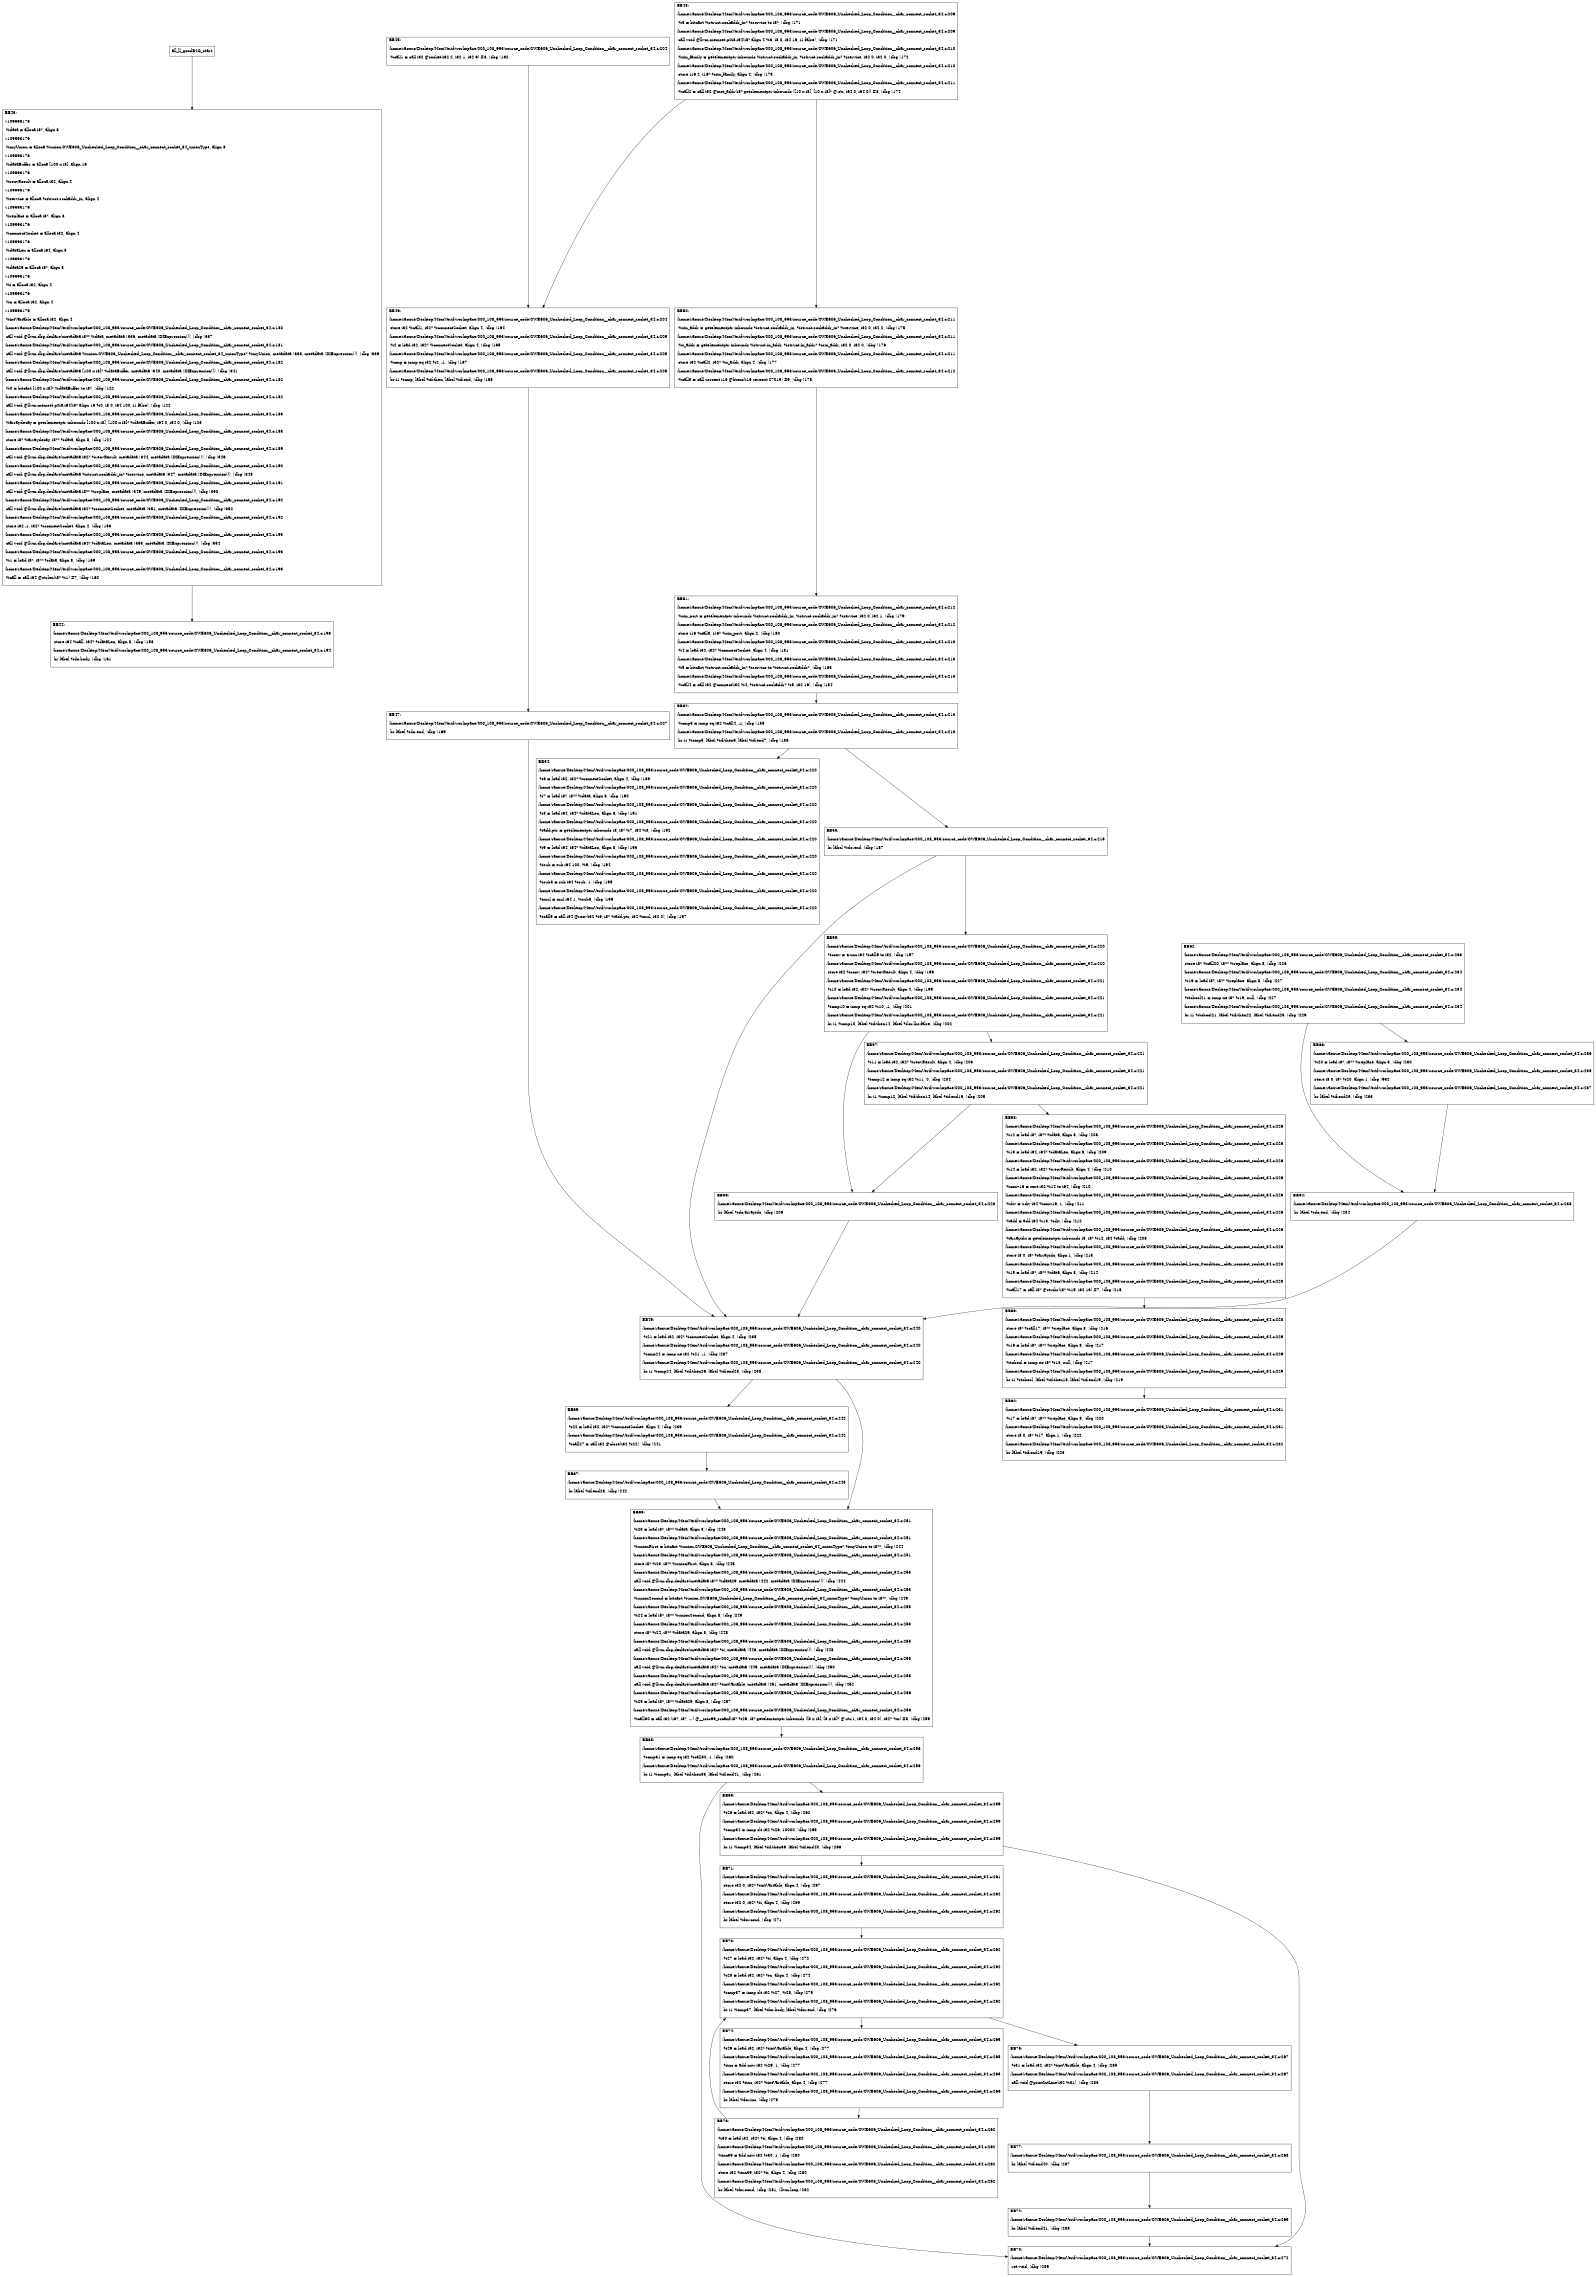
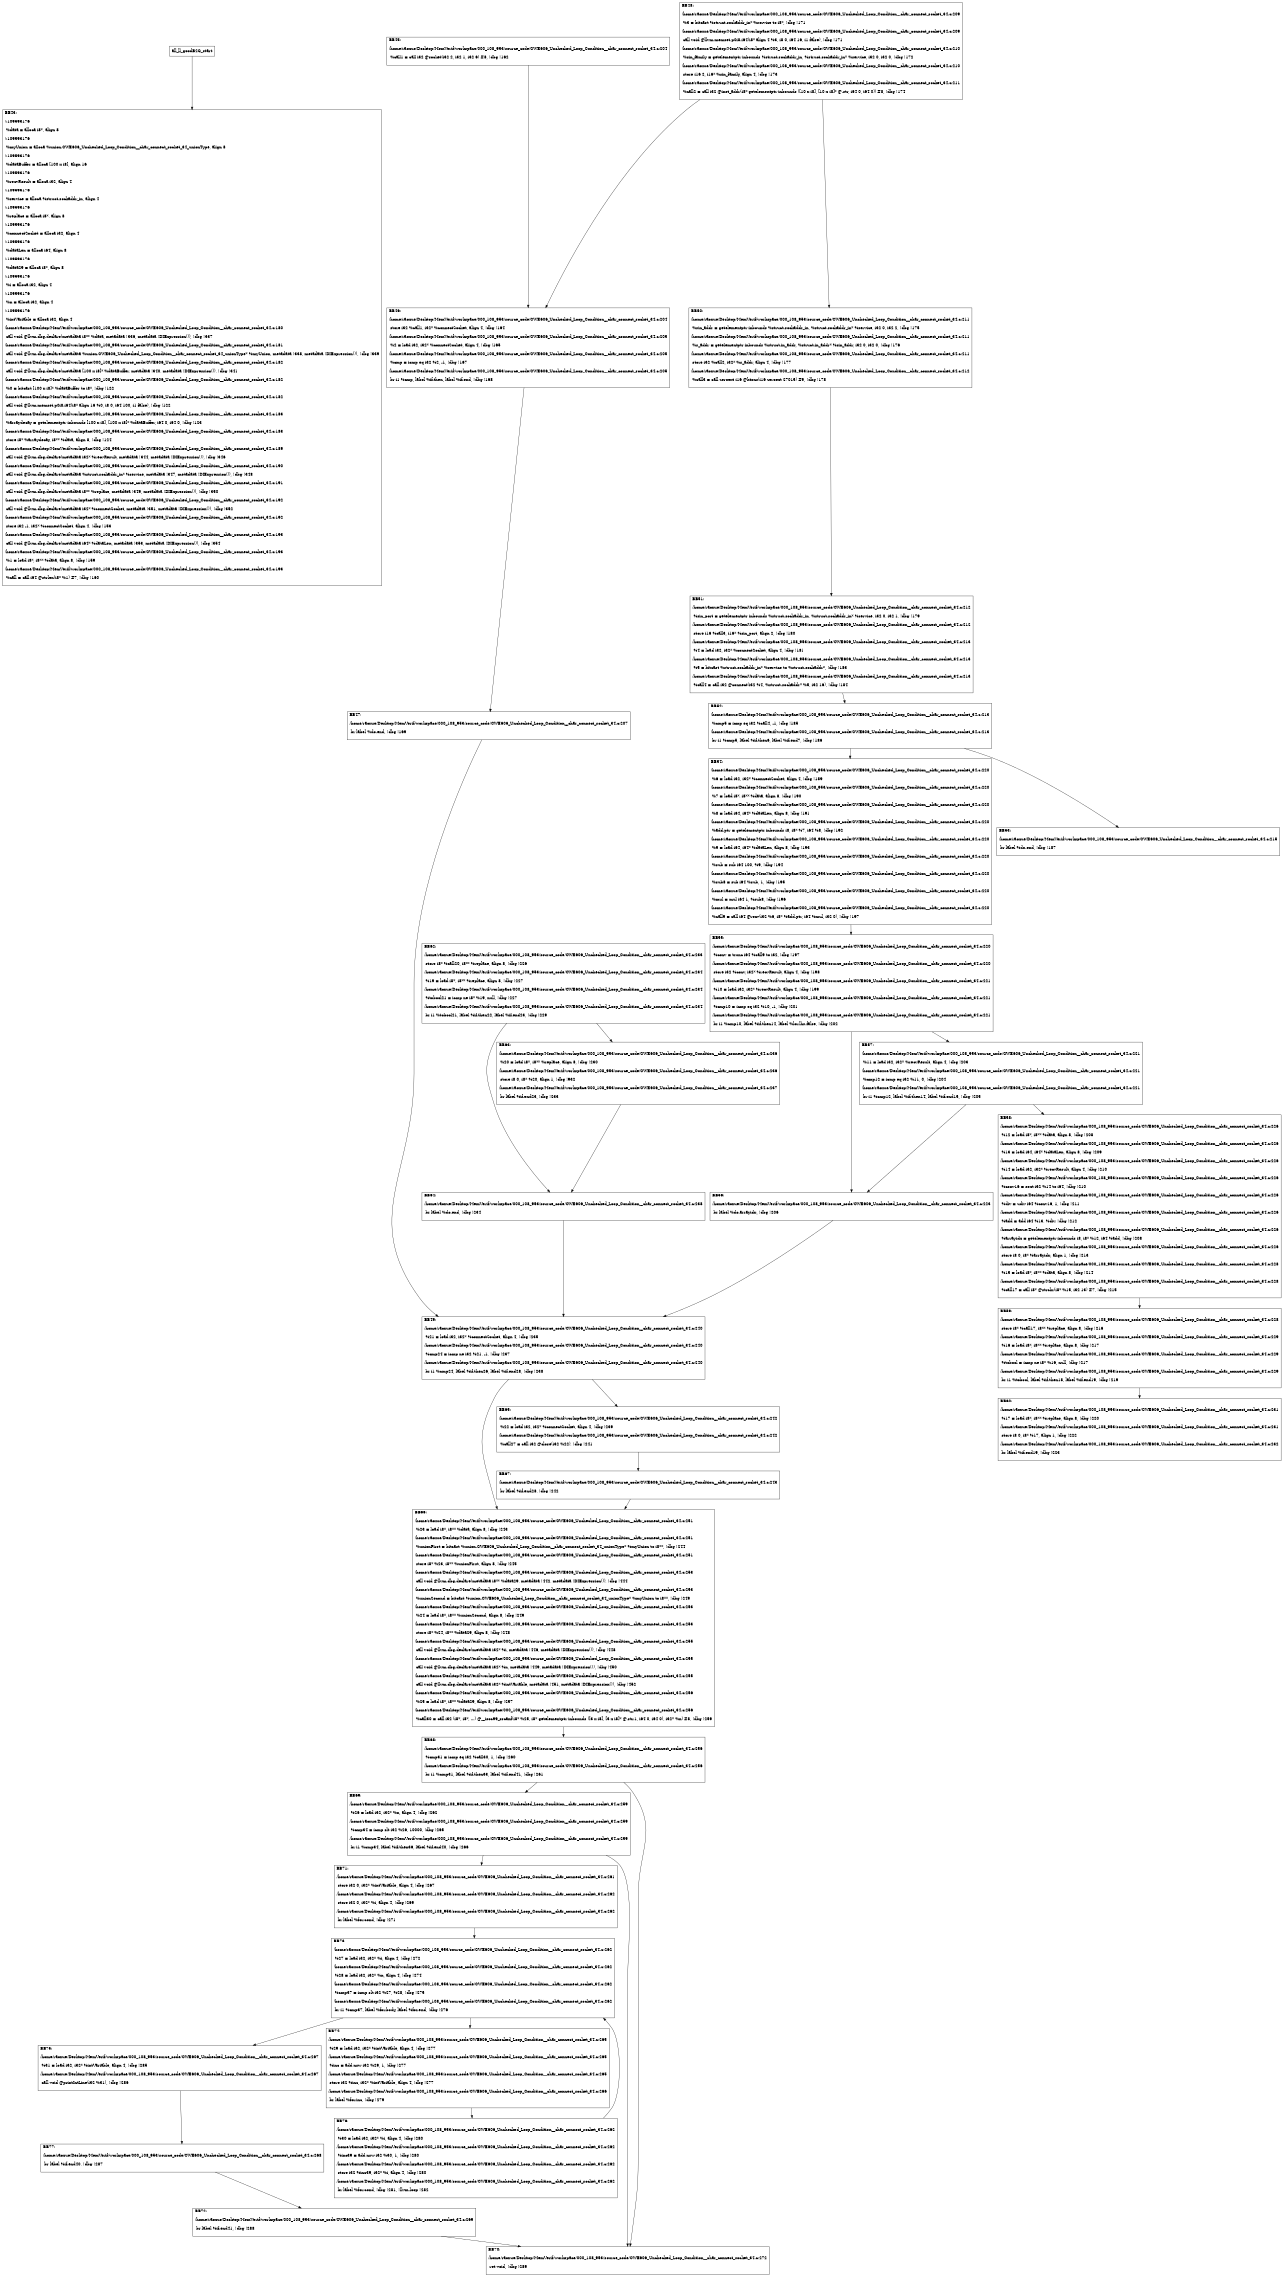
node "BB44:": removed
edge "BB53:" -> "BB55:": now "BB54:" -> "BB55:"
edge "BB53:" -> "BB49:": removed
